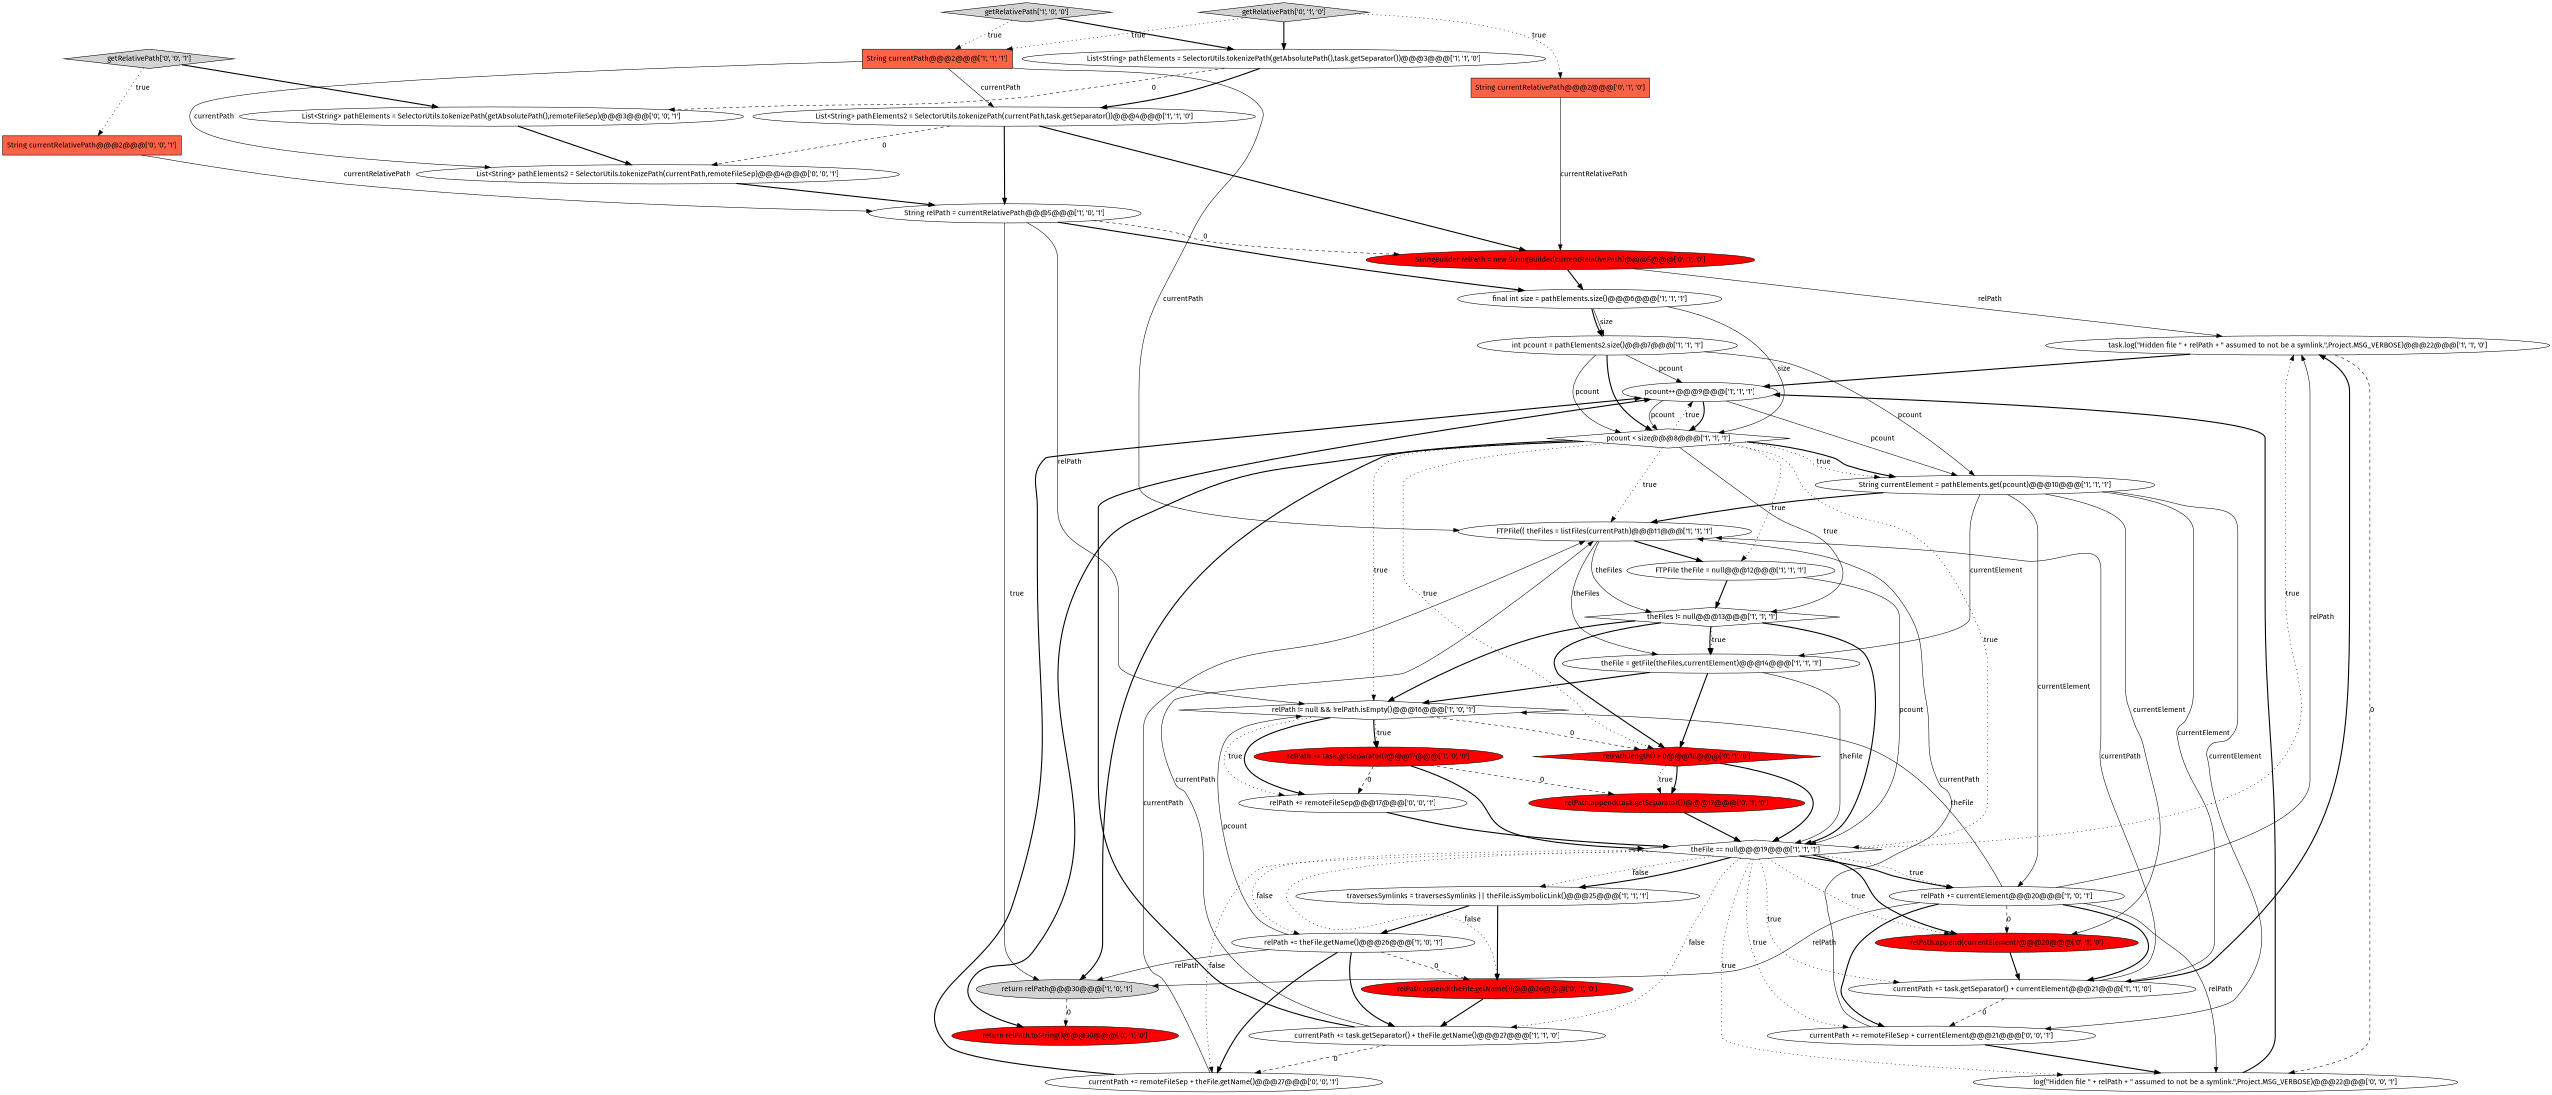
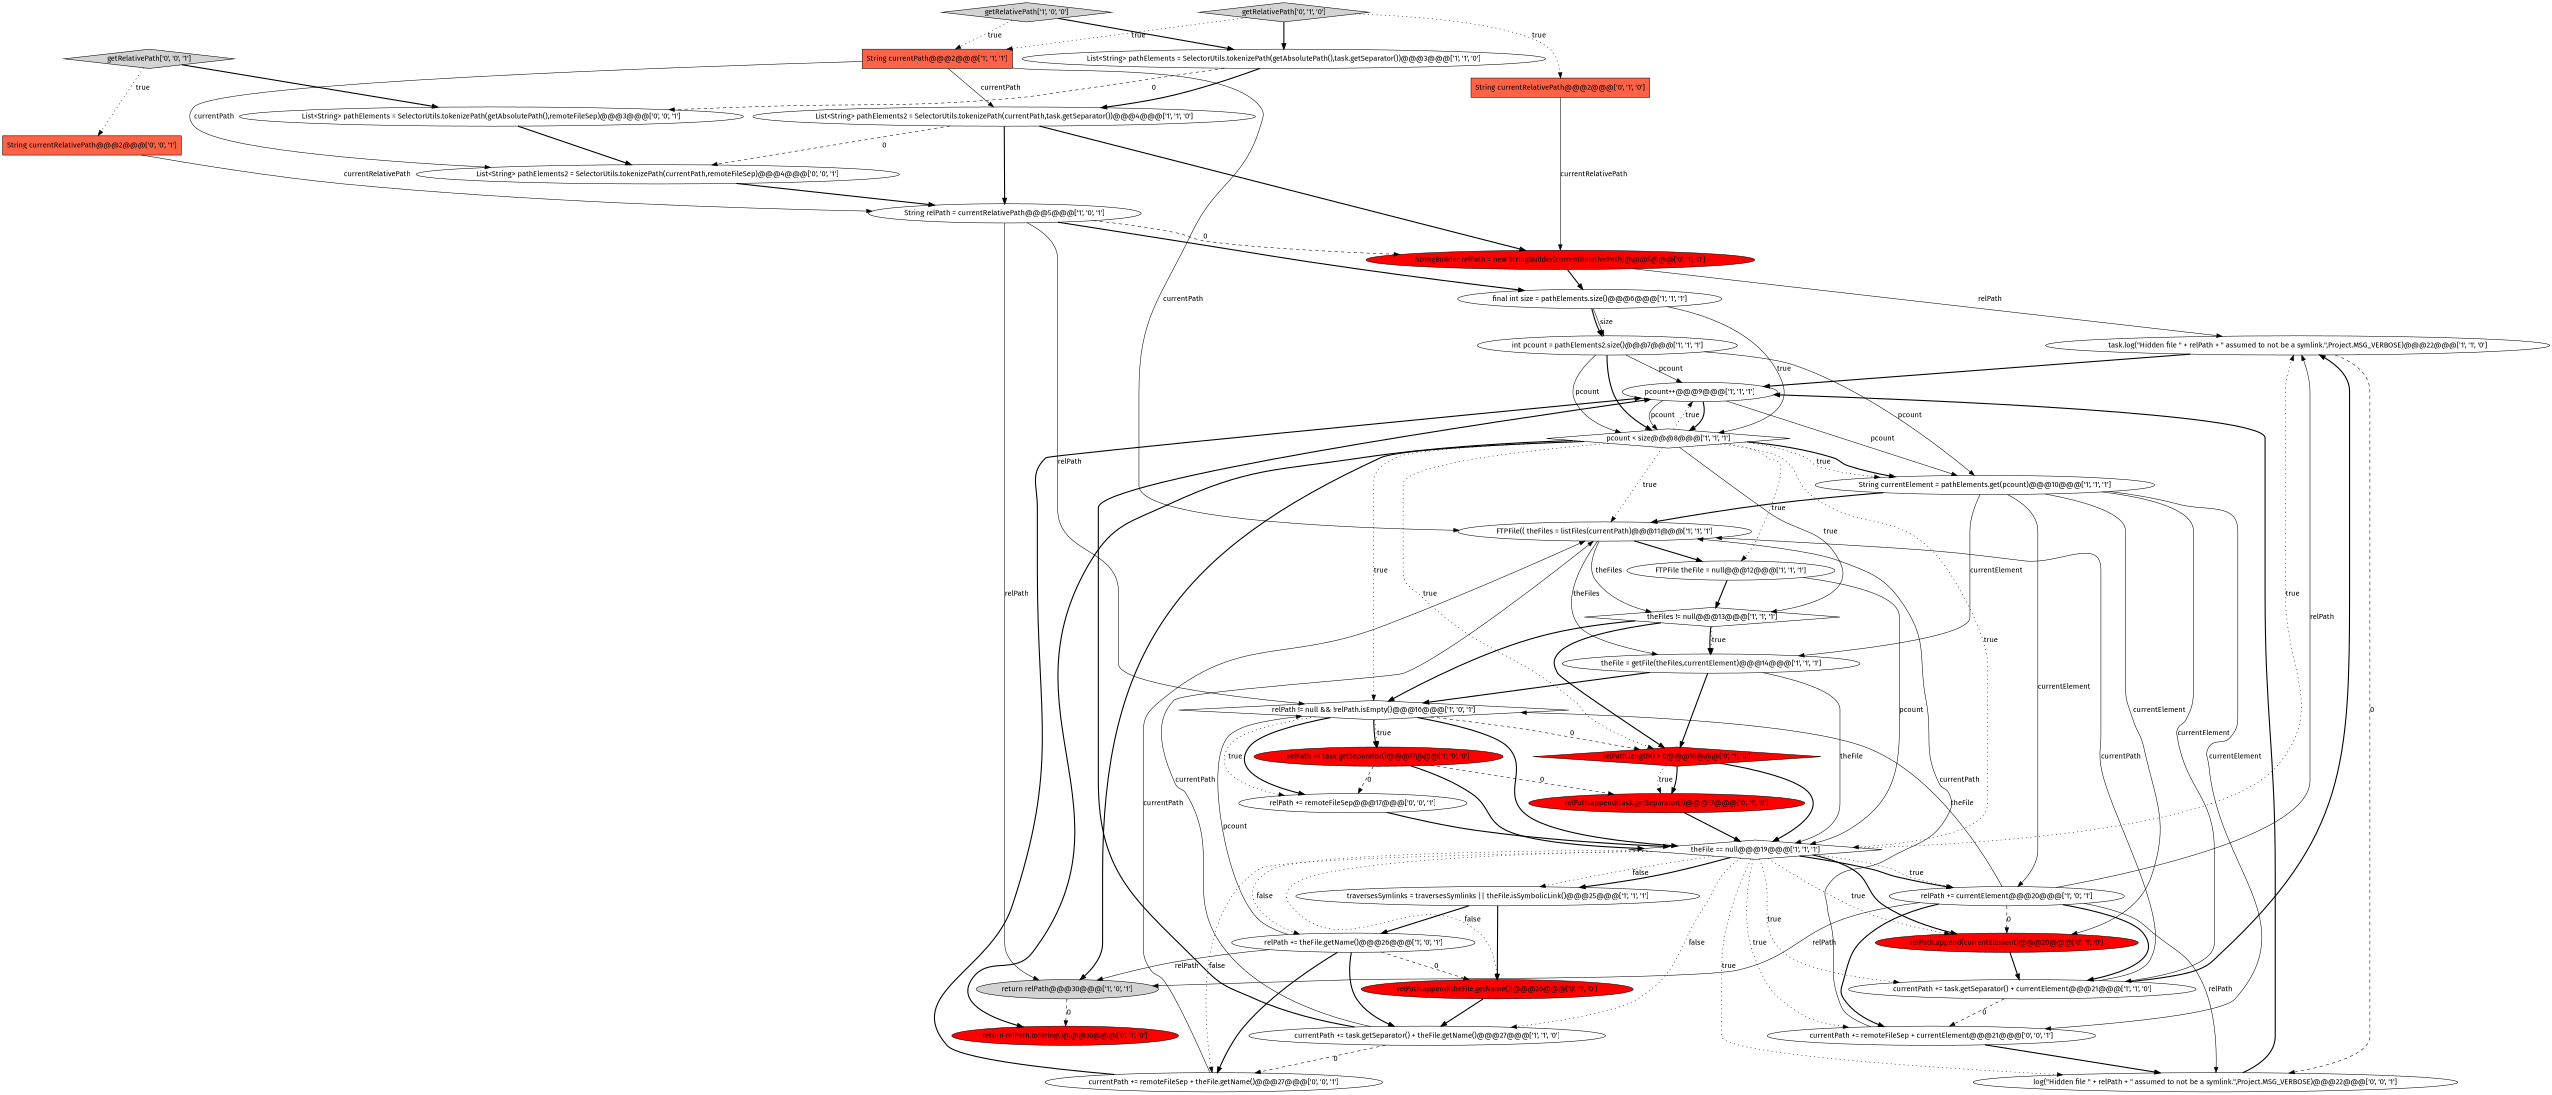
edge "final int size = pathElements.size()@@@6@@@['1', '1', '1']" -> "pcount < size@@@8@@@['1', '1', '1']": label "size" -> "true"
edge "String relPath = currentRelativePath@@@5@@@['1', '0', '1']" -> "return relPath@@@30@@@['1', '0', '1']": label "true" -> "relPath"
edge "theFiles != null@@@13@@@['1', '1', '1']" -> "theFile == null@@@19@@@['1', '1', '1']": now "relPath != null && !relPath.isEmpty()@@@16@@@['1', '0', '1']" -> "theFile == null@@@19@@@['1', '1', '1']"
